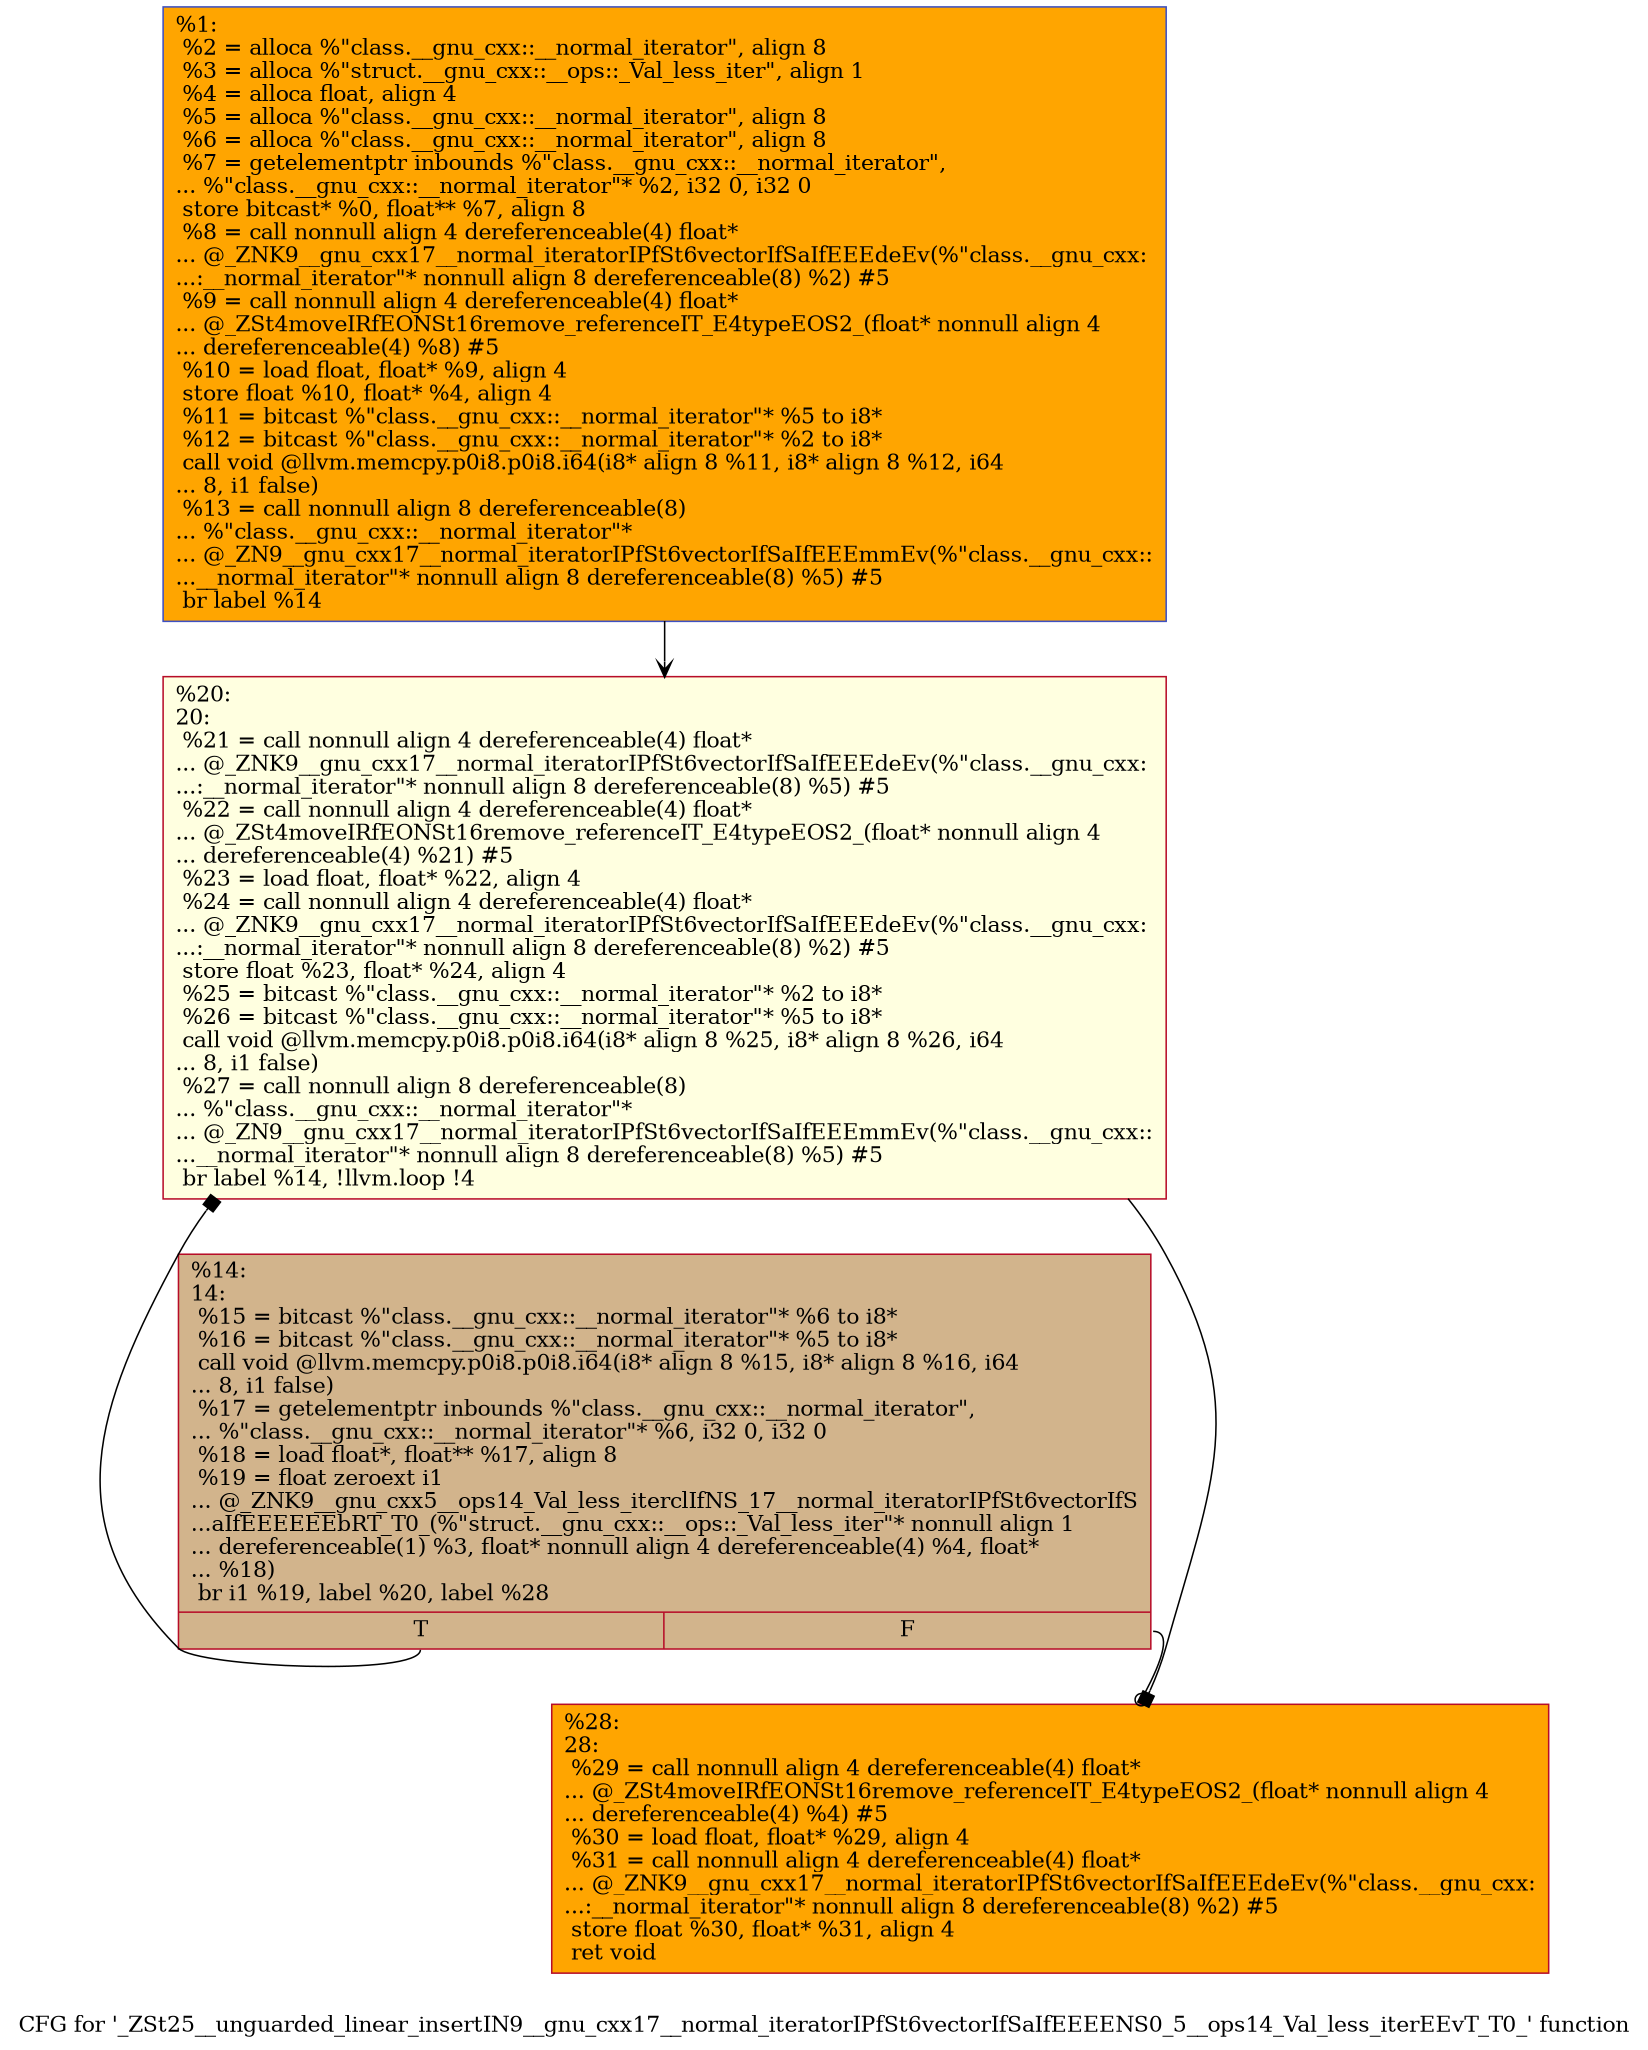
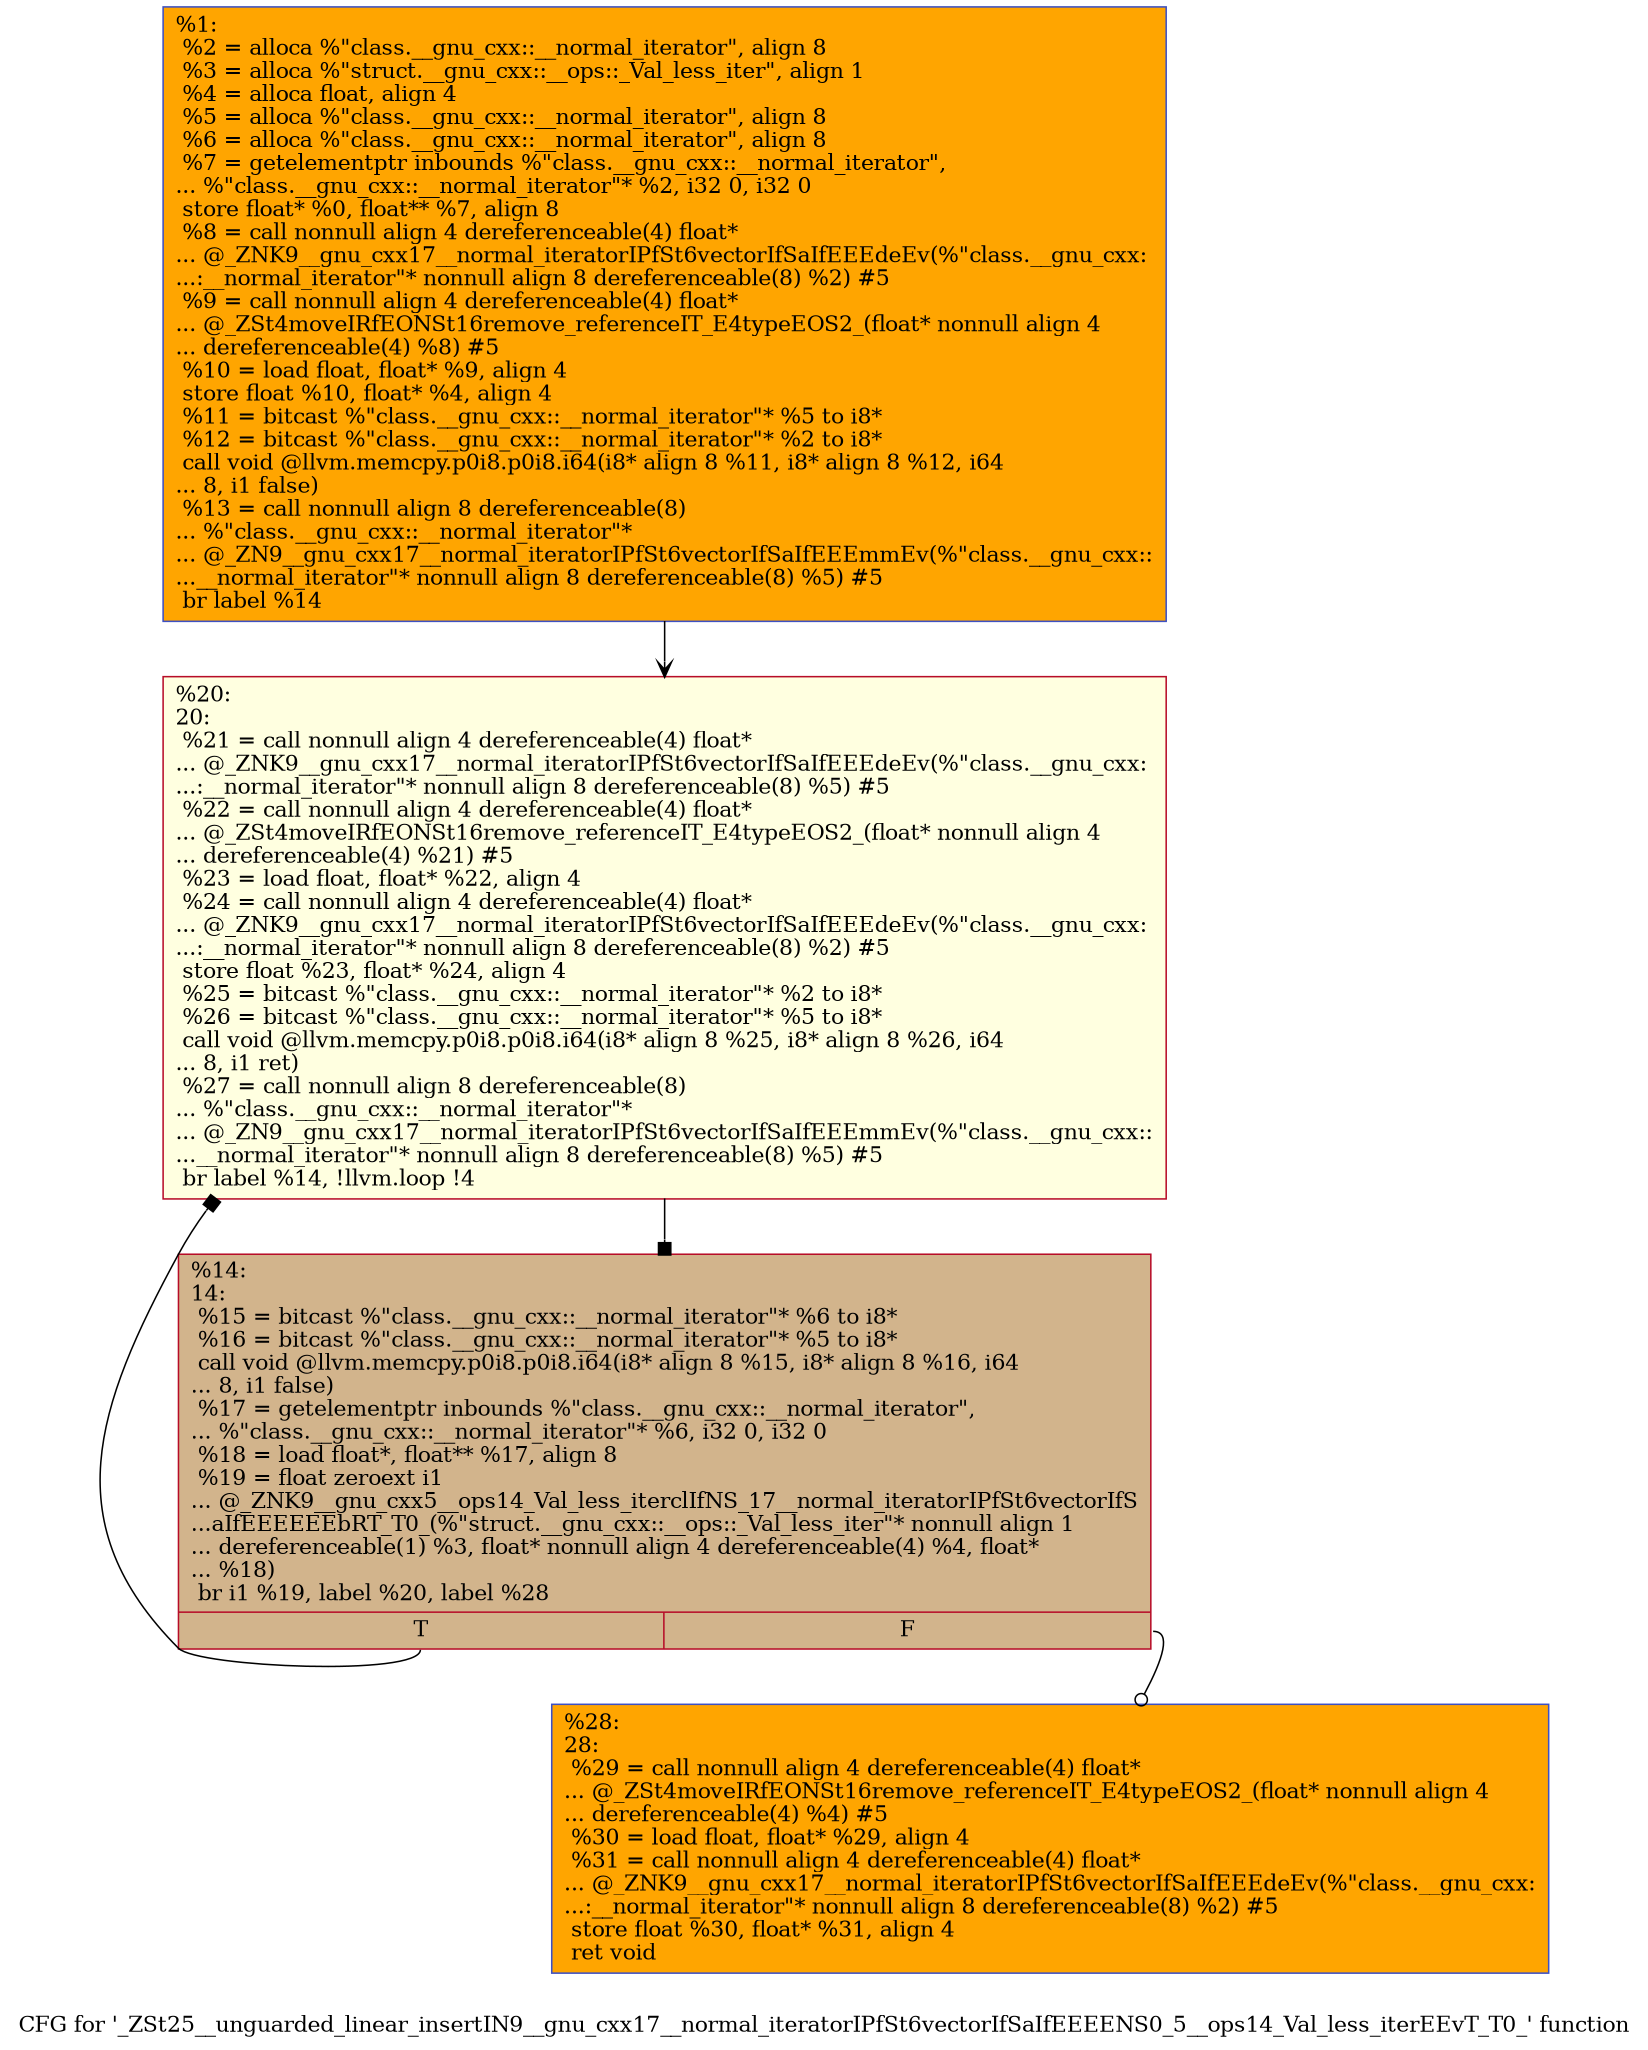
node "%1:": text "store bitcast* %0, float** %7, align 8" -> "store float* %0, float** %7, align 8"
node "%20:": text "... 8, i1 false)" -> "... 8, i1 ret)"
edge "%20:" -> "%28:": now "%20:" -> "%14:"
node "%28:": color #b70d28ff -> #3d50c3ff
